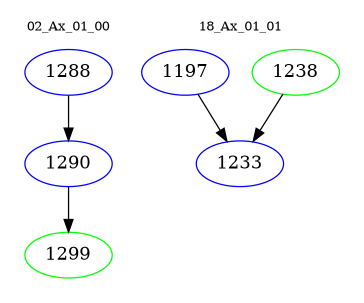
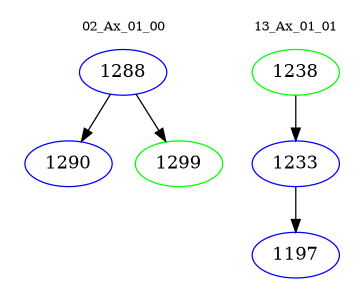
cluster "18_Ax_01_01": label "18_Ax_01_01" -> "13_Ax_01_01"
edge "1197" -> "1233": reversed
edge "1290" -> "1299": now "1288" -> "1299"
